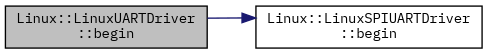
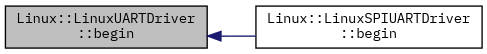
edge "Linux::LinuxUARTDriver ::begin" -> "Linux::LinuxSPIUARTDriver ::begin": reversed
